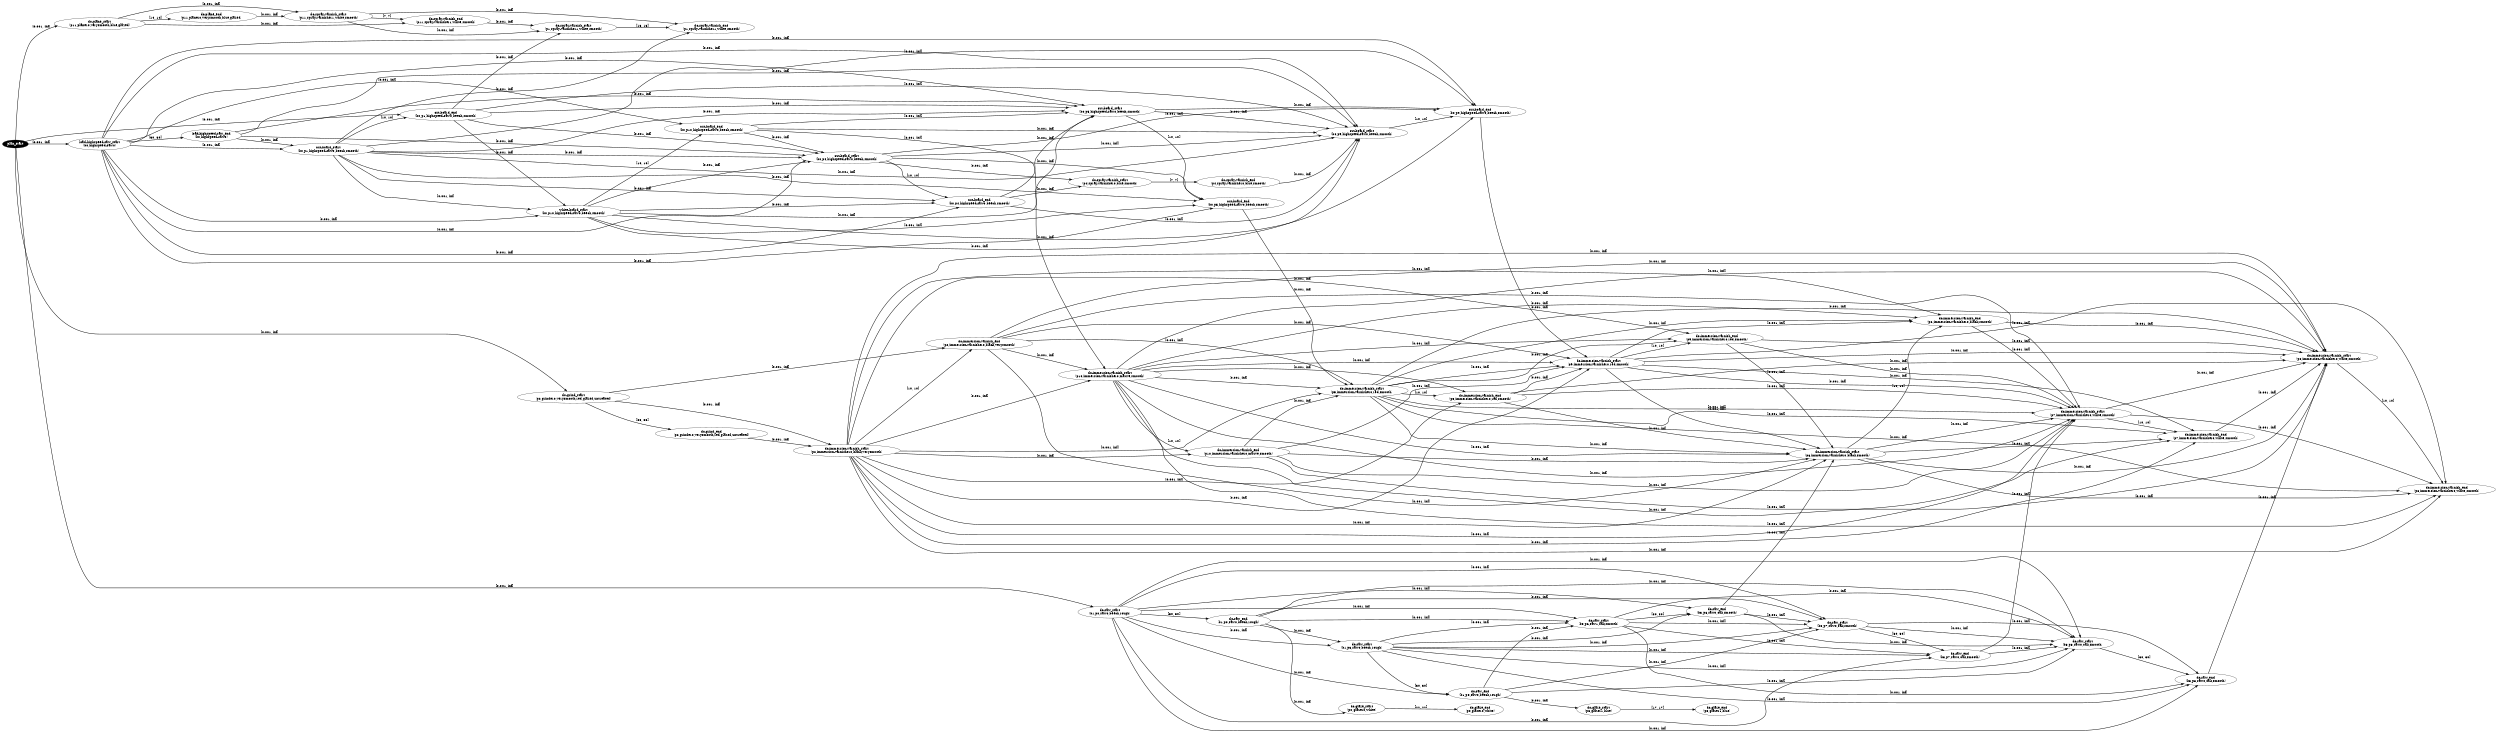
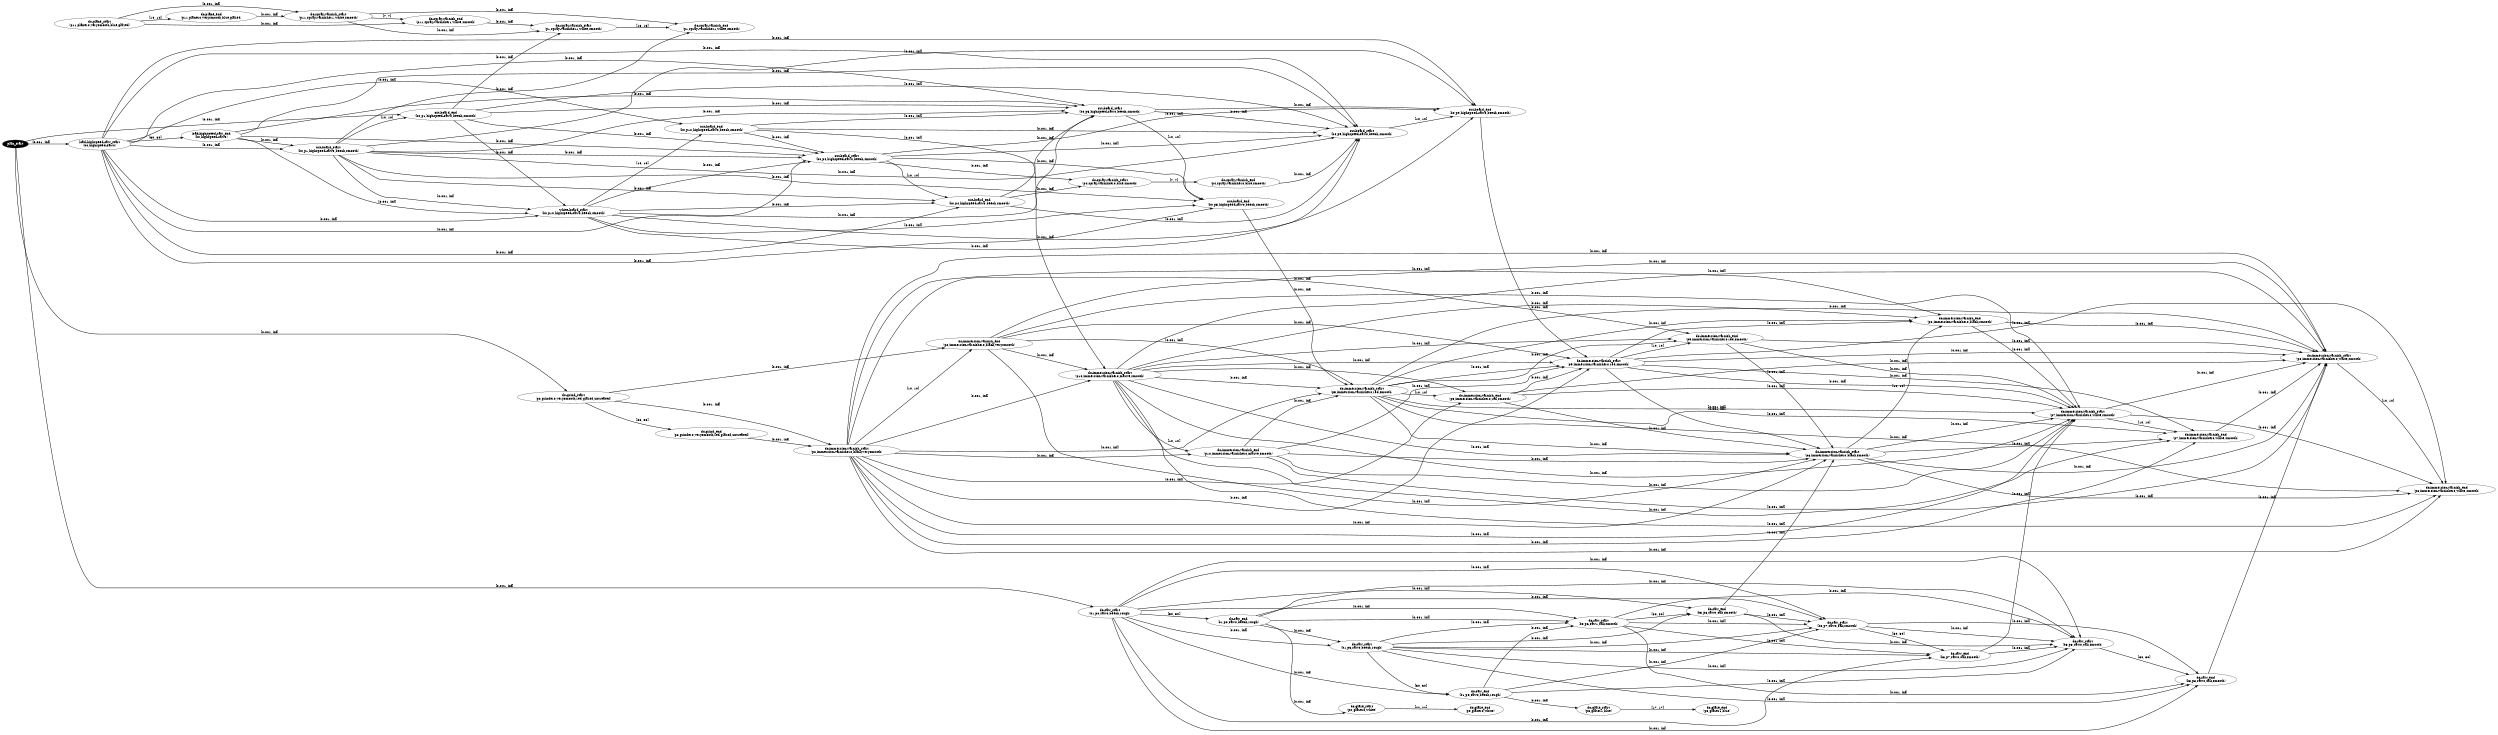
edge "plan_start" -> "do-plane_start (p11,planer0,verysmooth,blue,glazed)": removed, label "[0.001, inf]"
edge "load-highspeed-saw_end (b0,highspeed-saw0)" -> "white-board_start (b0,p10,highspeed-saw0,beech,smooth)": added, label "[0.001, inf]"
